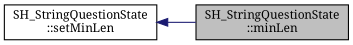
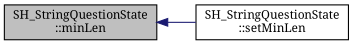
edge "SH_StringQuestionState ::minLen" -> "SH_StringQuestionState ::setMinLen": reversed
